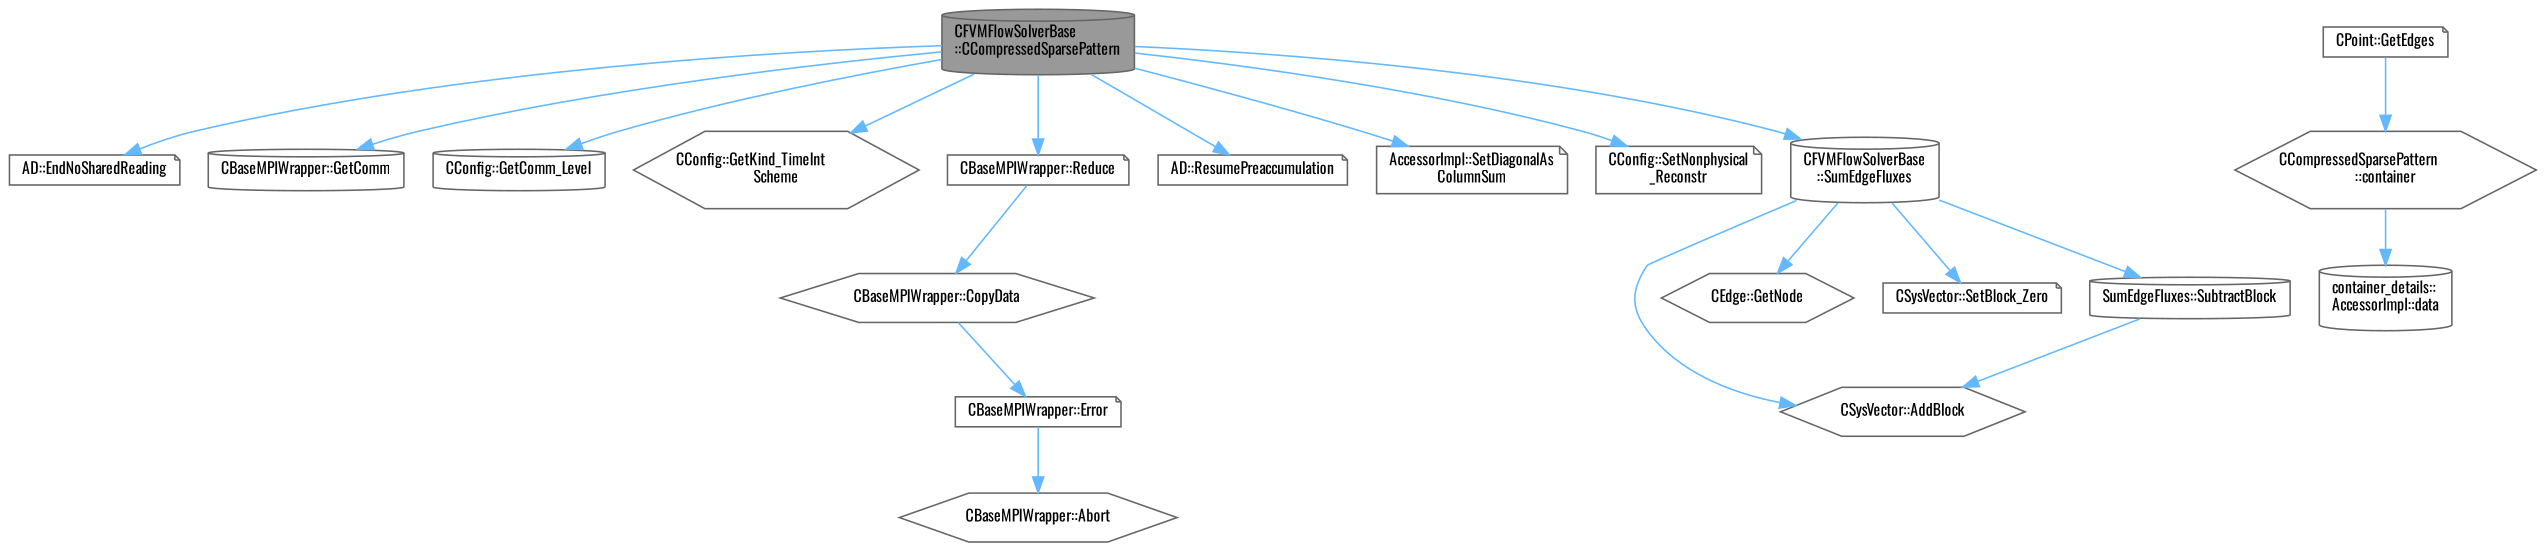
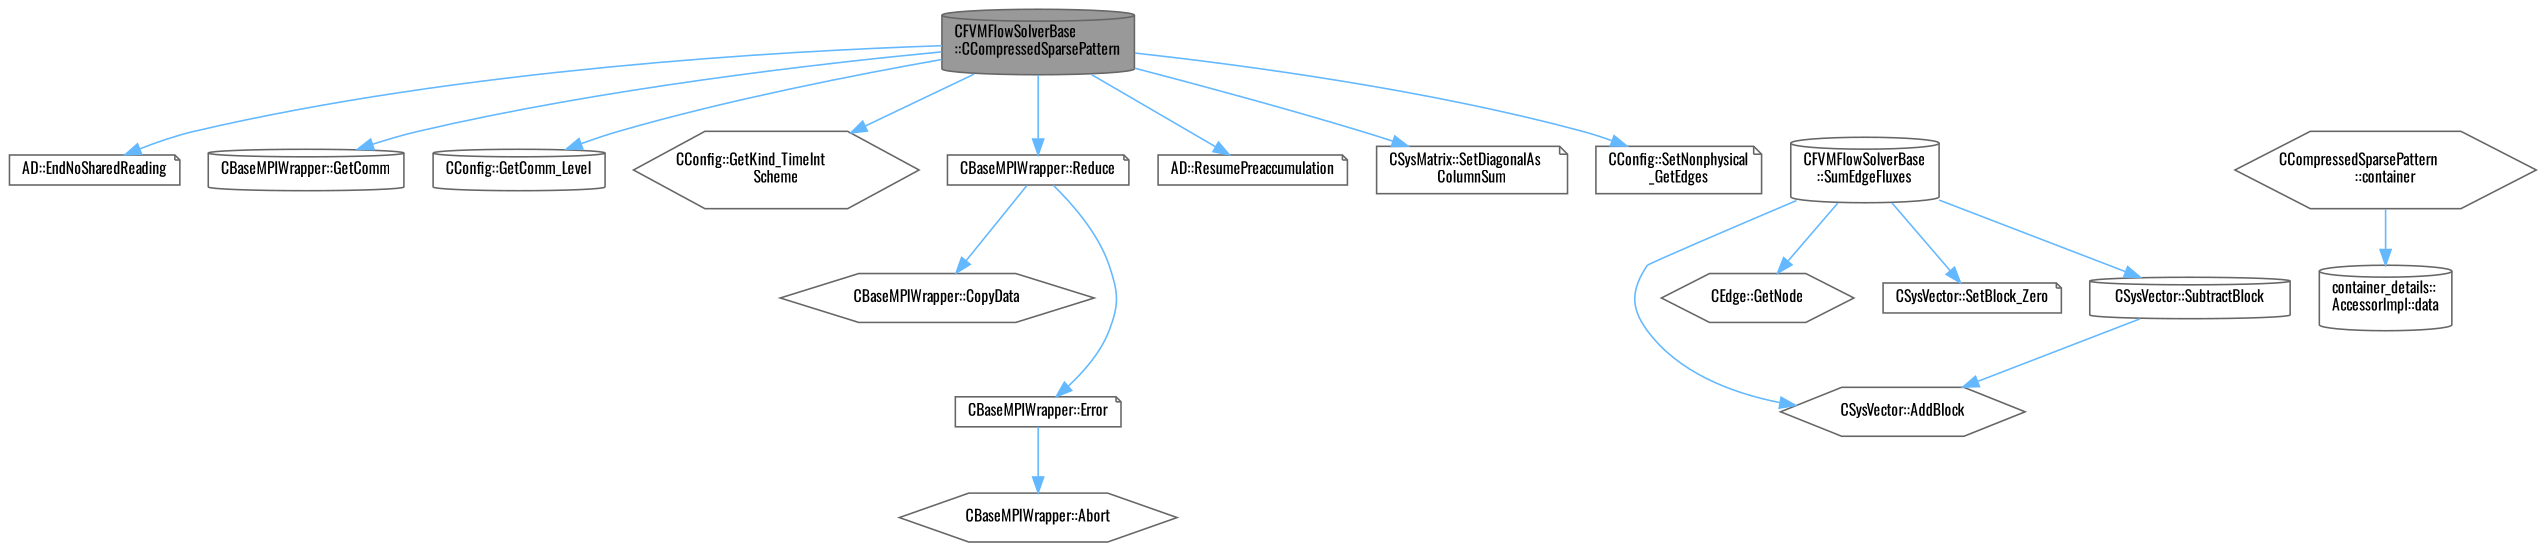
node "CPoint::GetEdges": removed
edge "CFVMFlowSolverBase ::CCompressedSparsePattern" -> "CFVMFlowSolverBase ::SumEdgeFluxes": removed
node "AccessorImpl::SetDiagonalAs ColumnSum": label "AccessorImpl::SetDiagonalAs ColumnSum" -> "CSysMatrix::SetDiagonalAs ColumnSum"
node "CConfig::SetNonphysical _Reconstr": label "CConfig::SetNonphysical _Reconstr" -> "CConfig::SetNonphysical _GetEdges"
node "SumEdgeFluxes::SubtractBlock": label "SumEdgeFluxes::SubtractBlock" -> "CSysVector::SubtractBlock"
edge "CBaseMPIWrapper::CopyData" -> "CBaseMPIWrapper::Error": now "CBaseMPIWrapper::Reduce" -> "CBaseMPIWrapper::Error"
